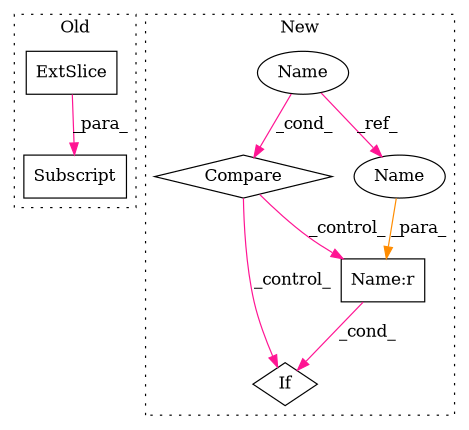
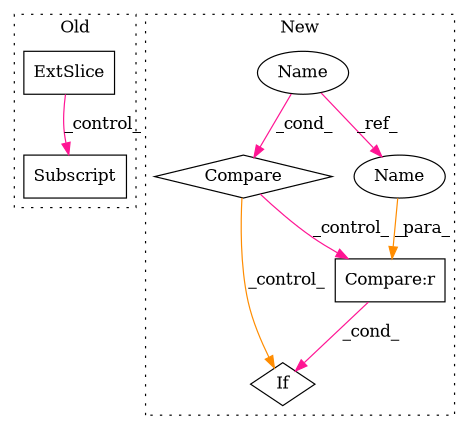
edge "ExtSlice" -> "Subscript": label "_para_" -> "_control_"
edge "Compare" -> "If": color deeppink -> darkorange
node "Name:r": label "Name:r" -> "Compare:r"
